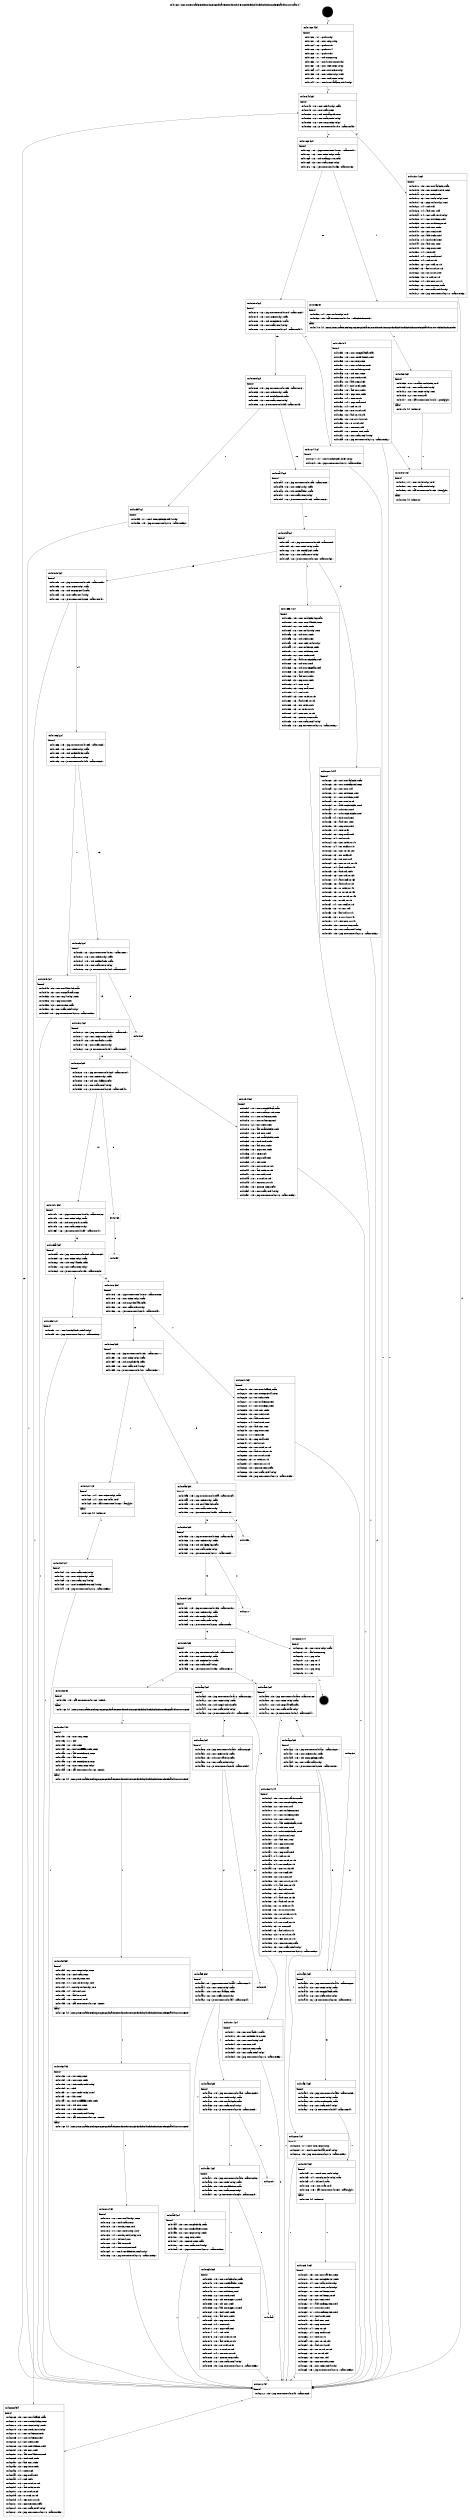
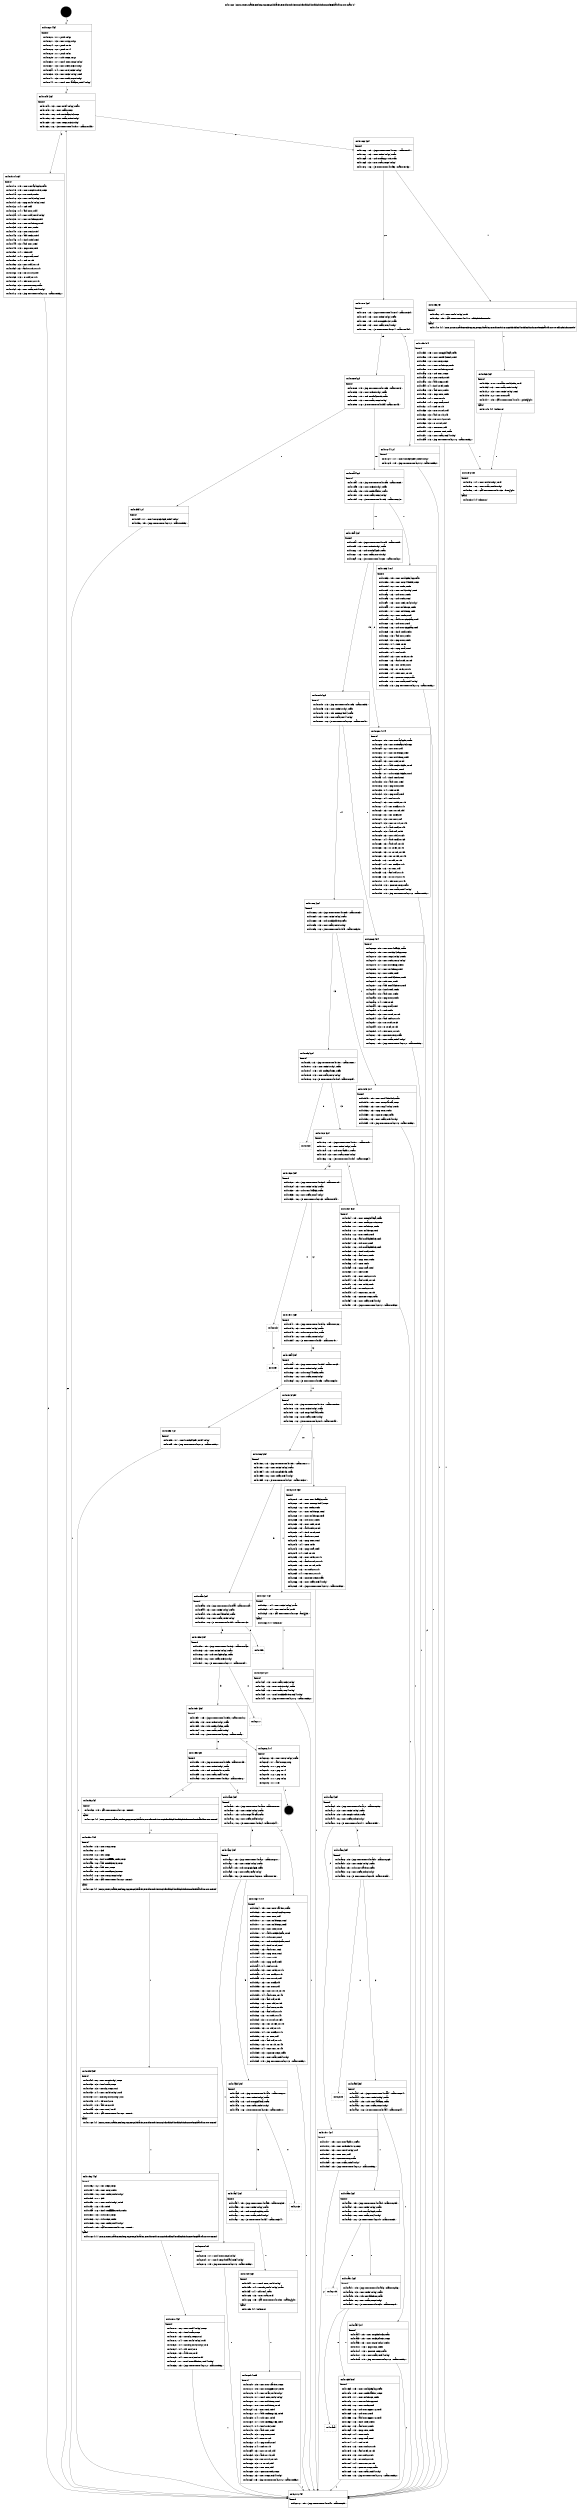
edge "0x4018ba [22]" -> "0x401e93 [101]": now "0x4018a4 [22]" -> "0x401e93 [101]"
edge "0x402130" -> "0x401a3b [25]": reversed
edge "0x402172 [5]" -> "0x40206e [94]": reversed
